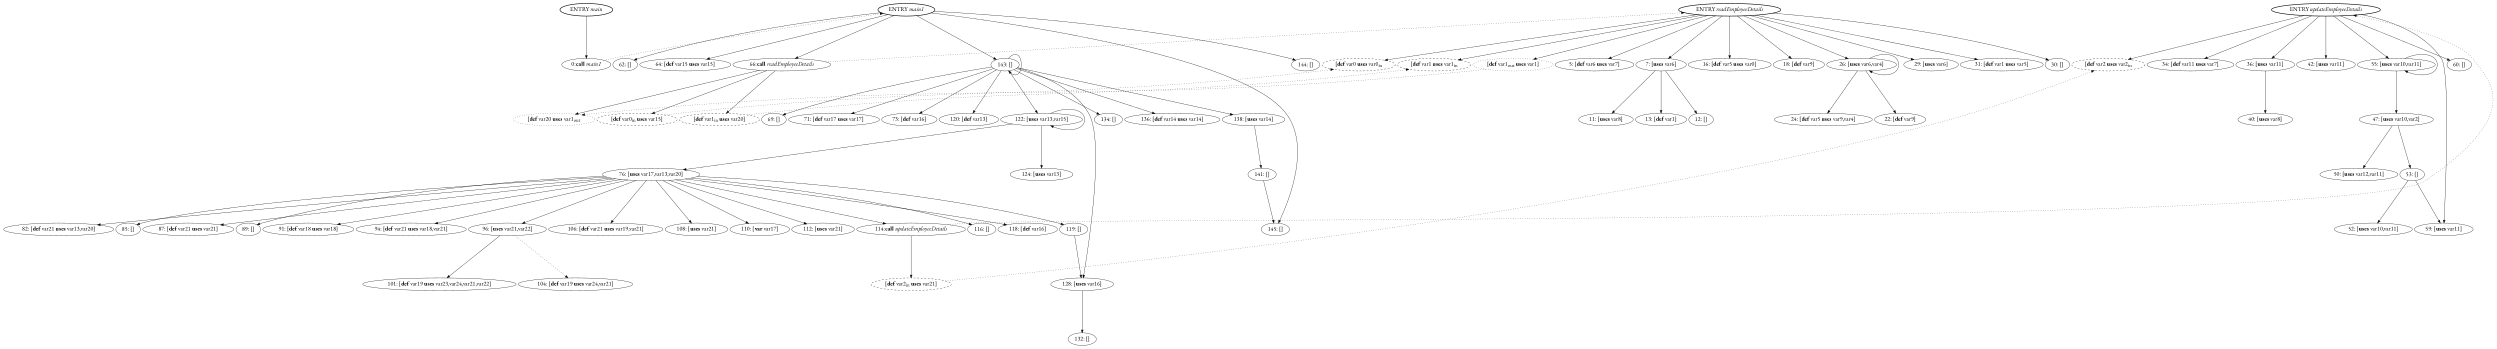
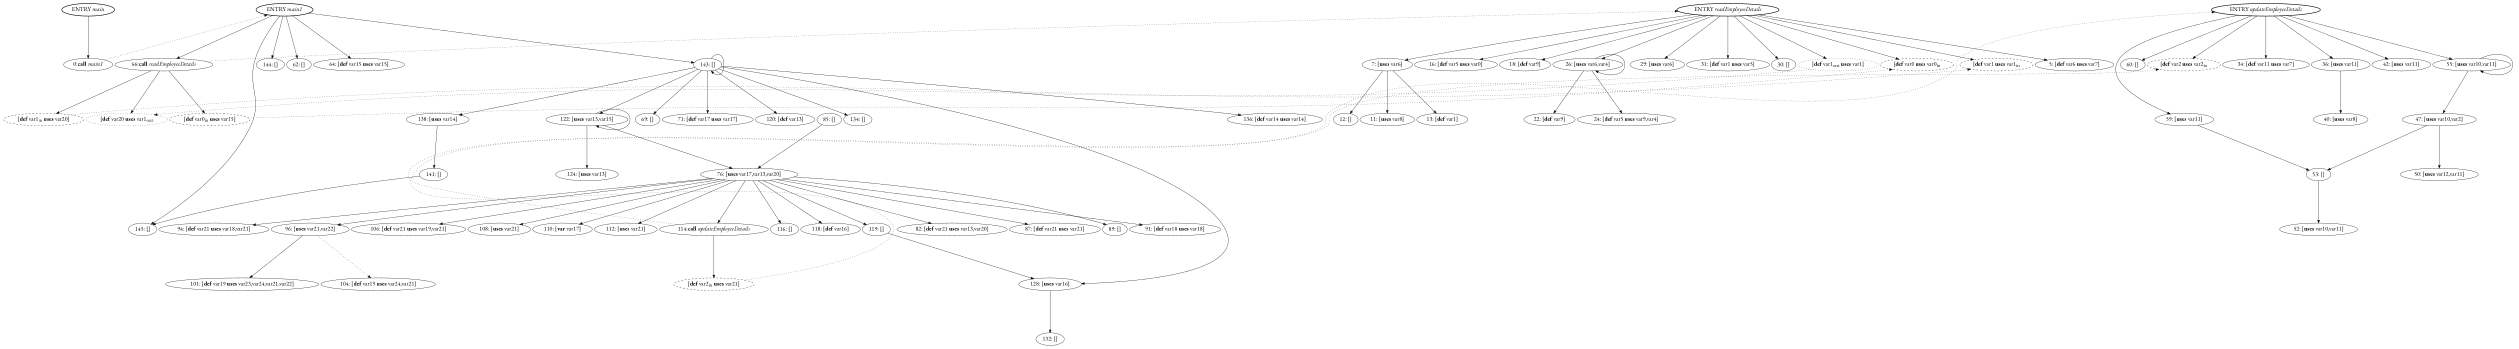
node "73: [": removed
edge "76: [" -> "85: []": reversed
edge "53: []" -> "59: [": reversed
